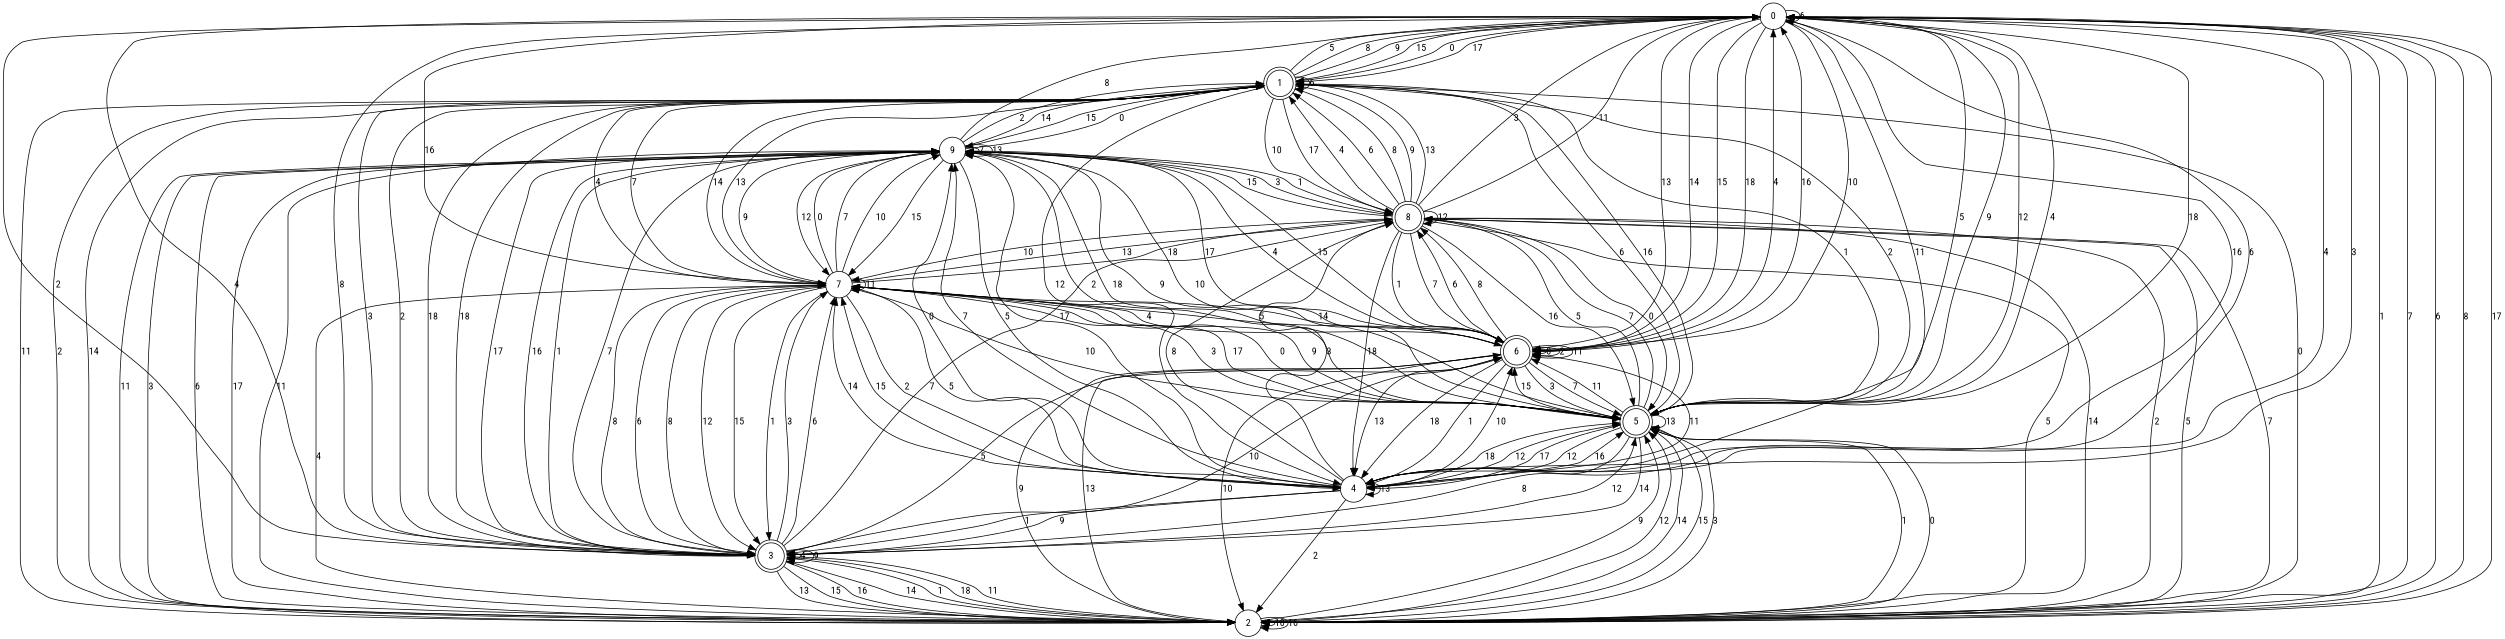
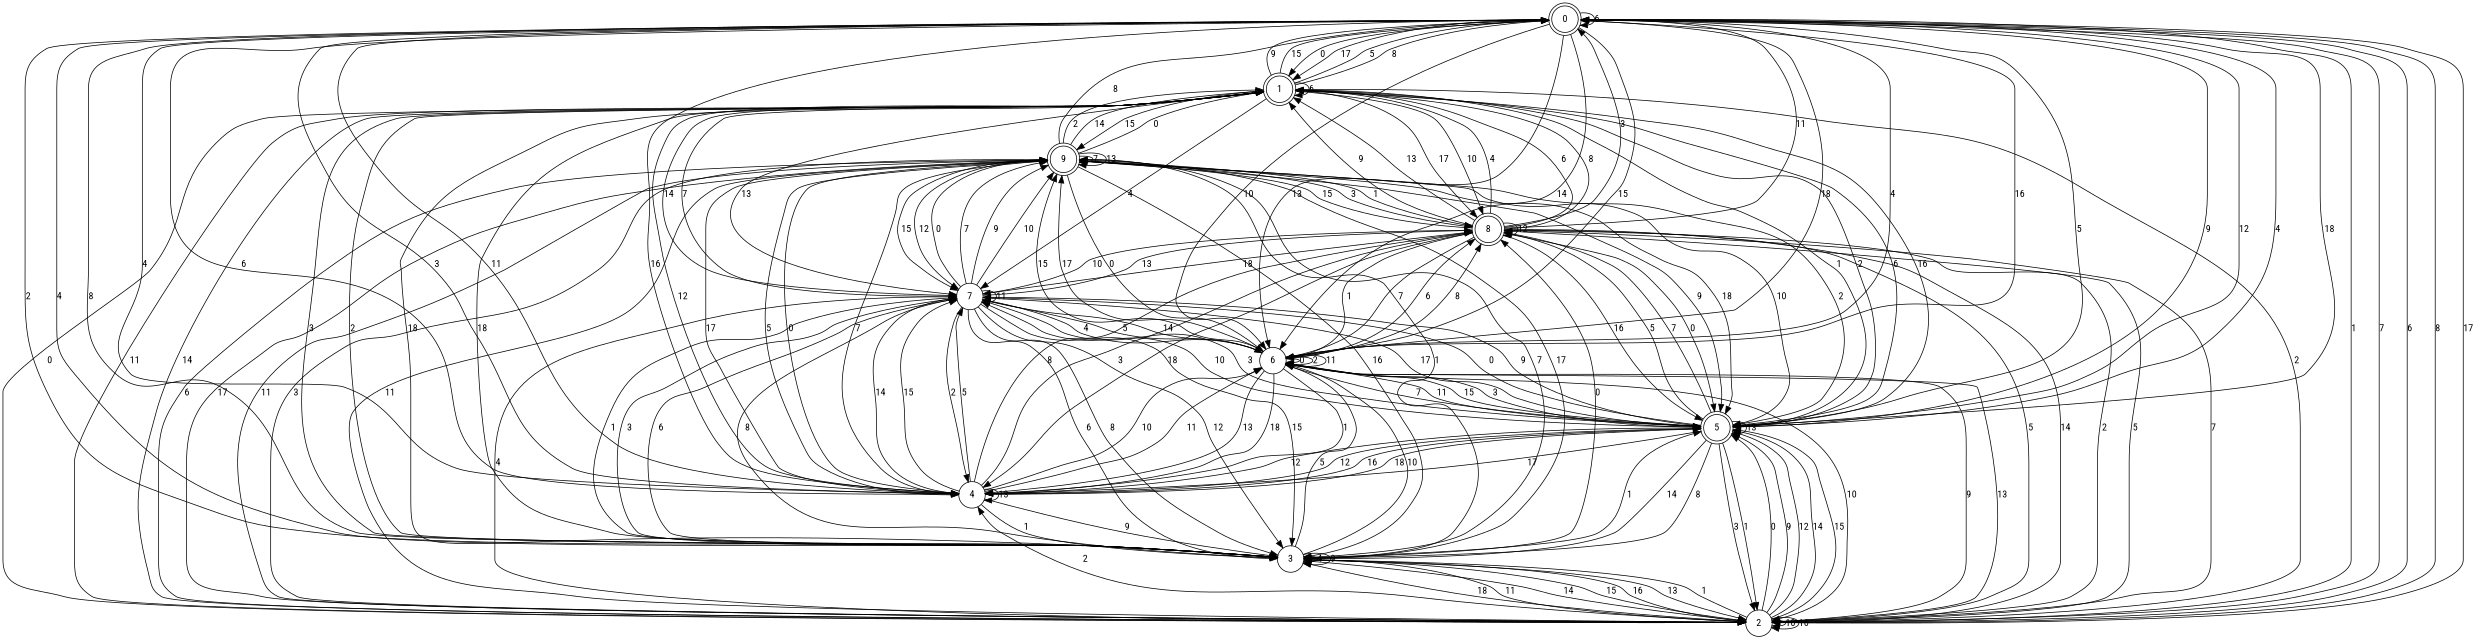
node "0": shape circle -> doublecircle
edge "7" -> "0": removed, label "16"
node "9": shape circle -> doublecircle
edge "9" -> "6": label "4" -> "0"
node "6": shape doublecircle -> circle
edge "3" -> "8": label "7" -> "0"
edge "3" -> "5": label "12" -> "1"
edge "4" -> "2": reversed
node "3": shape doublecircle -> circle
